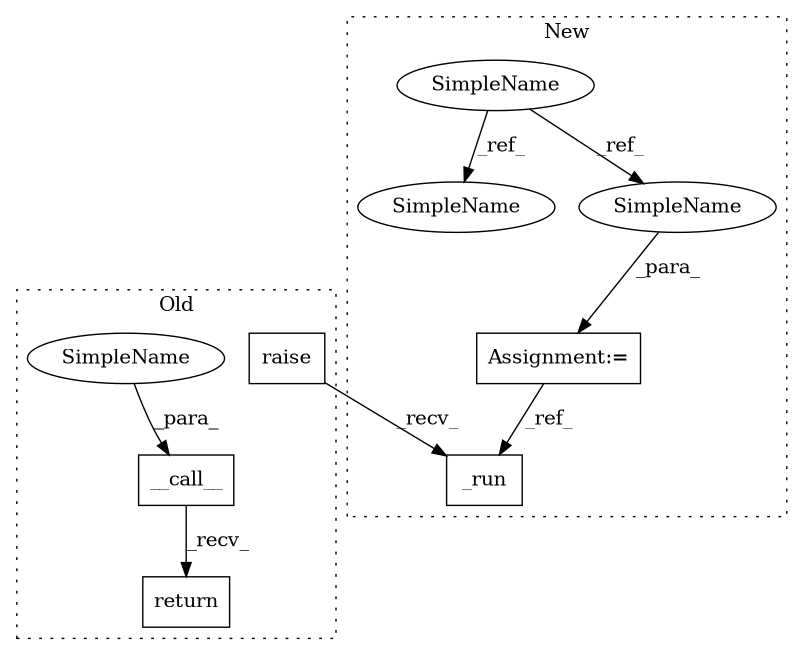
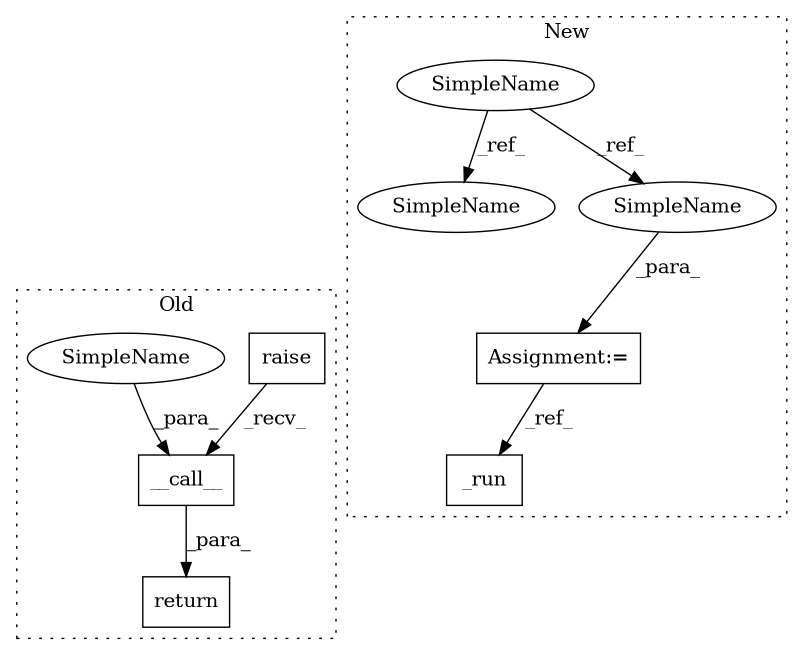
edge "raise" -> "_run": now "raise" -> "__call__"
edge "__call__" -> "return": label "_recv_" -> "_para_"
